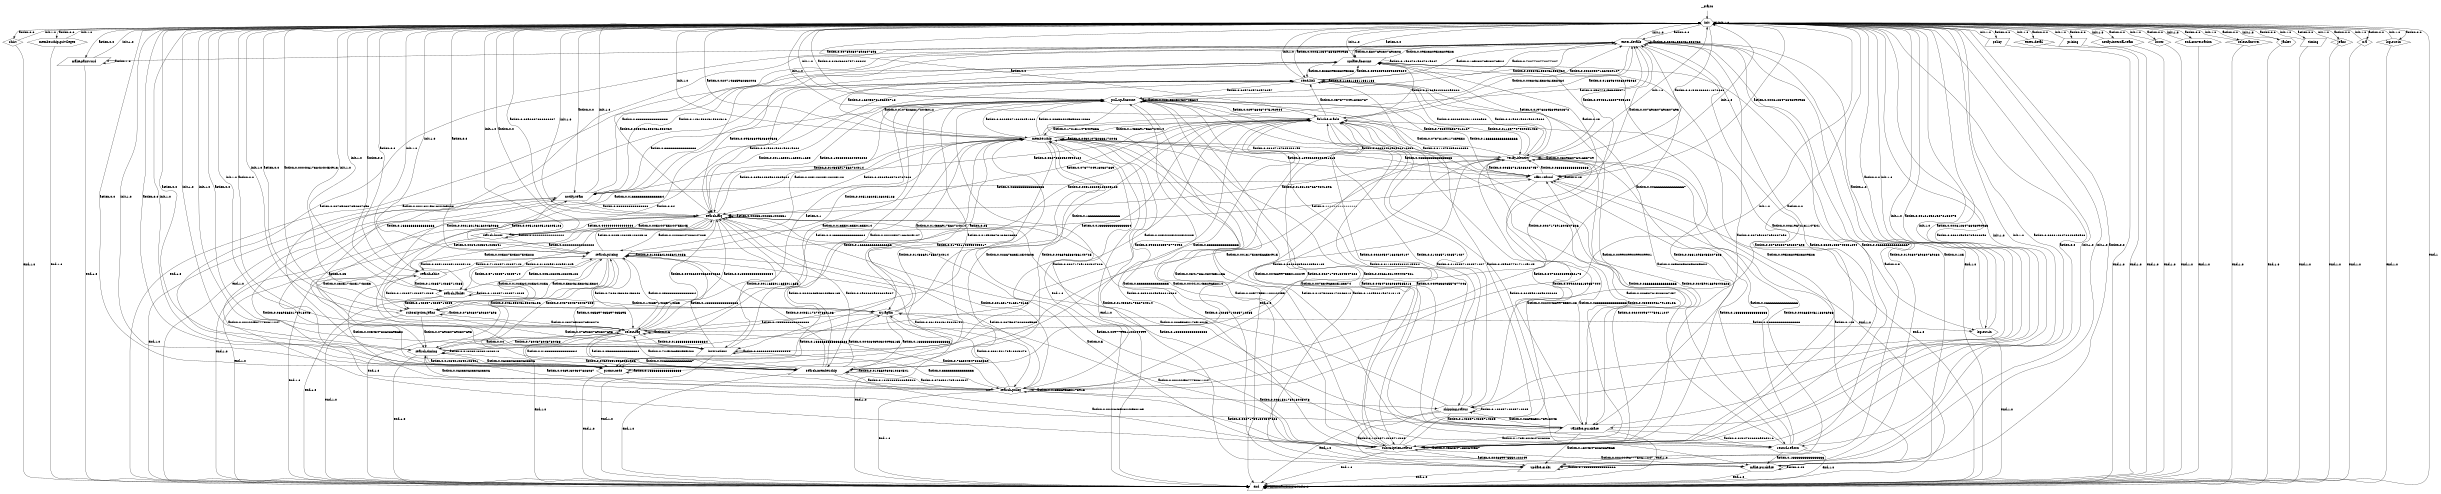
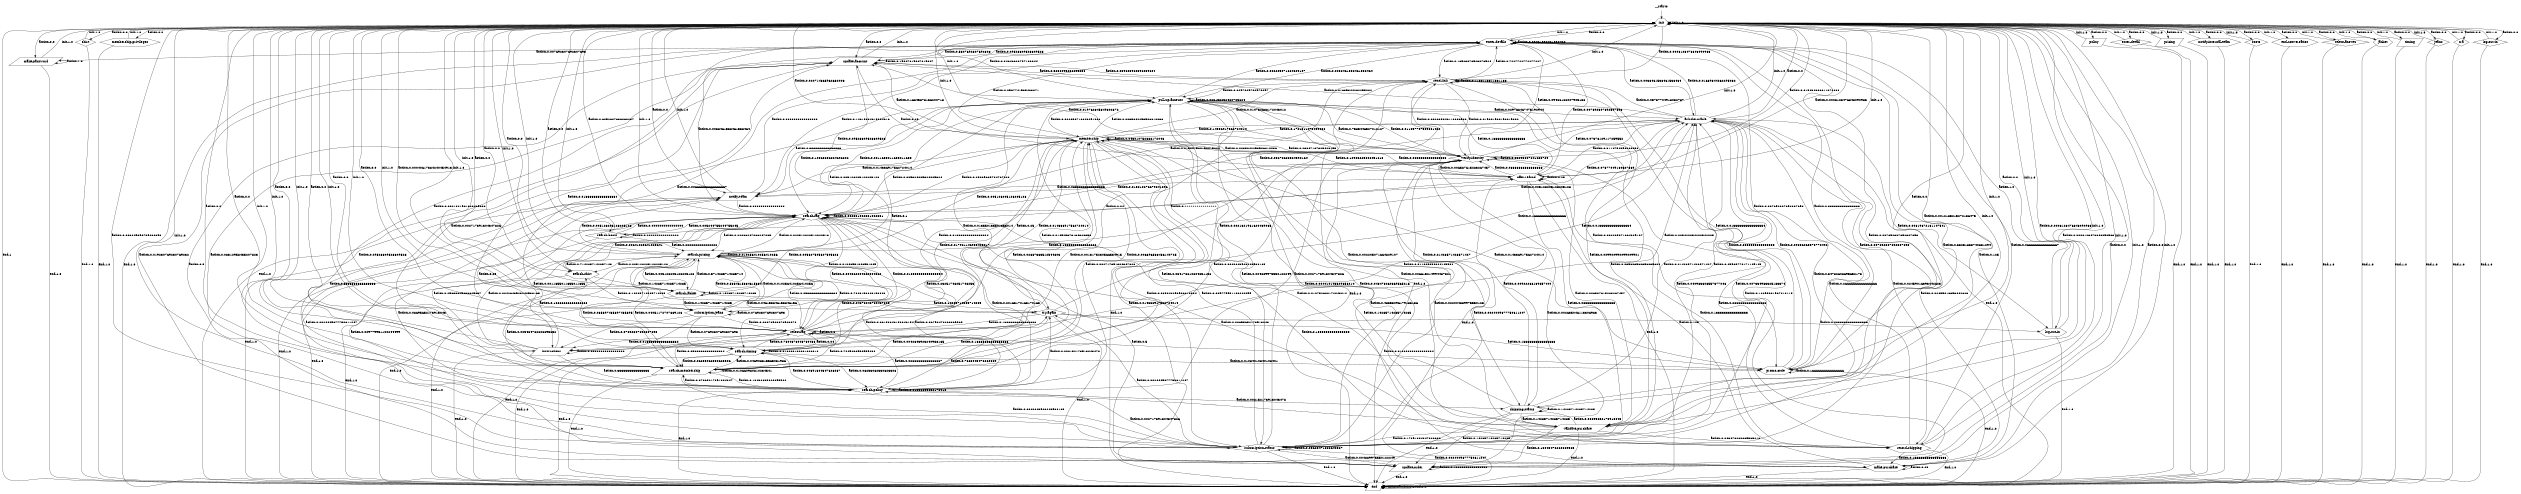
edge "promo-code" -> "enter-details": added, label "action:0.3333333333333333"
edge "promo-code" -> "send-link": label "action:0.16666666666666666" -> "action:0.013333333333333334"
node "record-reason": label "record-reason" -> "record-shipping"
